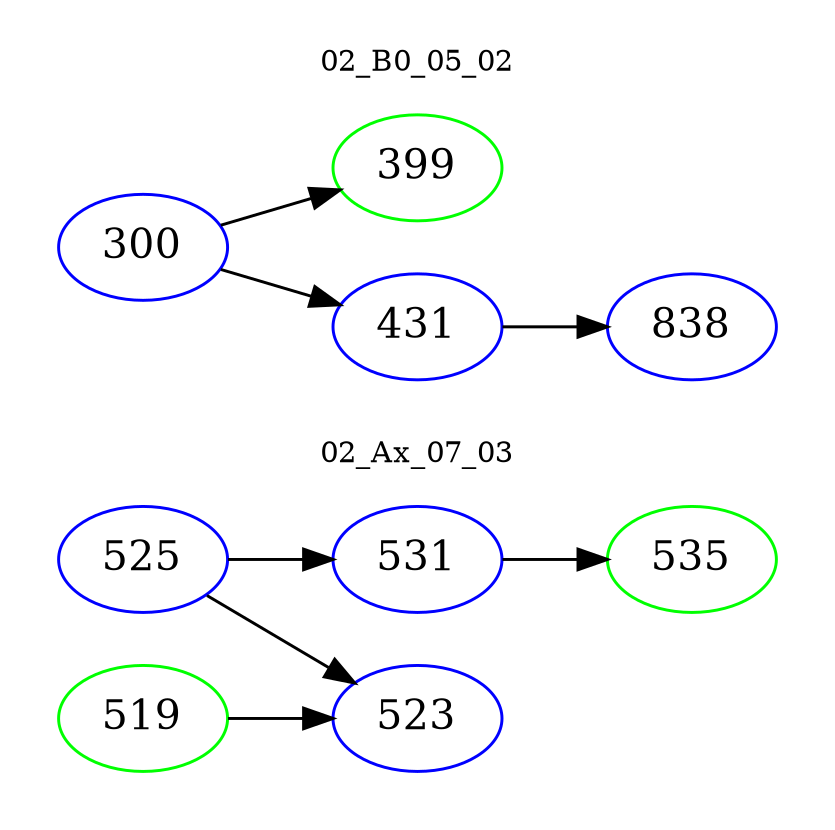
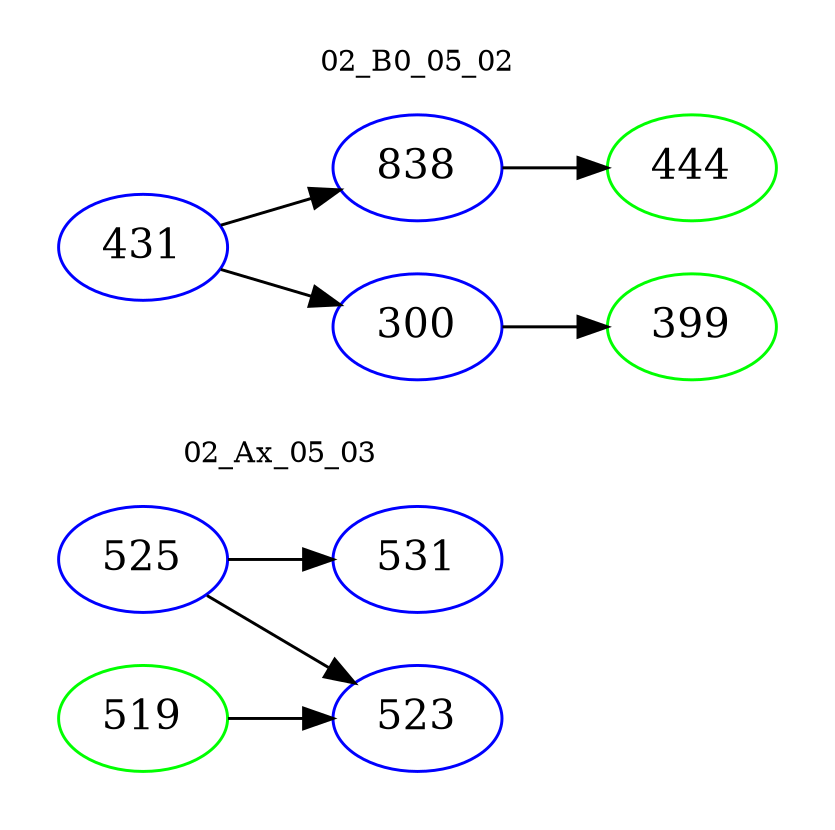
node "444": added
edge "300" -> "431": reversed
cluster "02_Ax_07_03": label "02_Ax_07_03" -> "02_Ax_05_03"
node "535": removed
